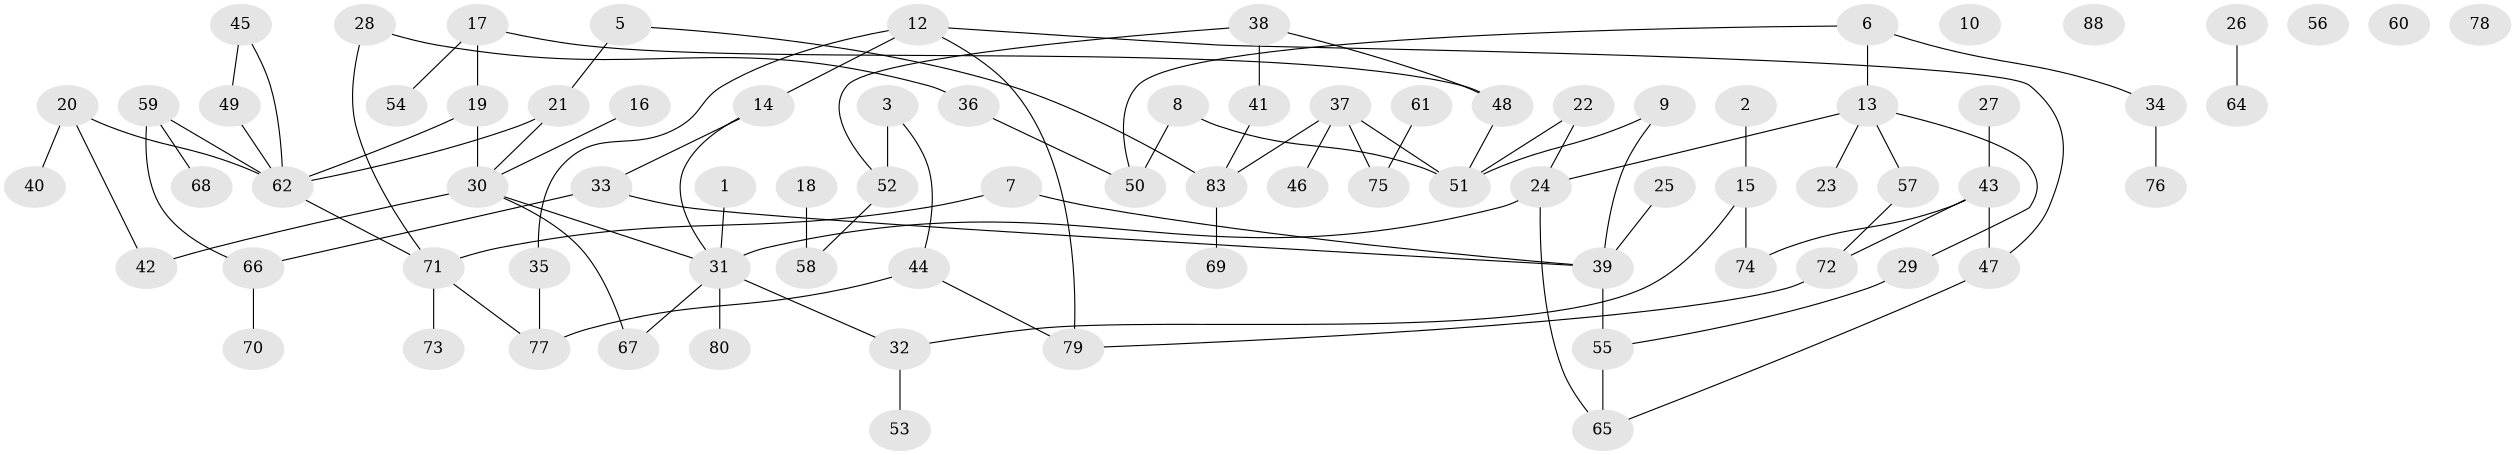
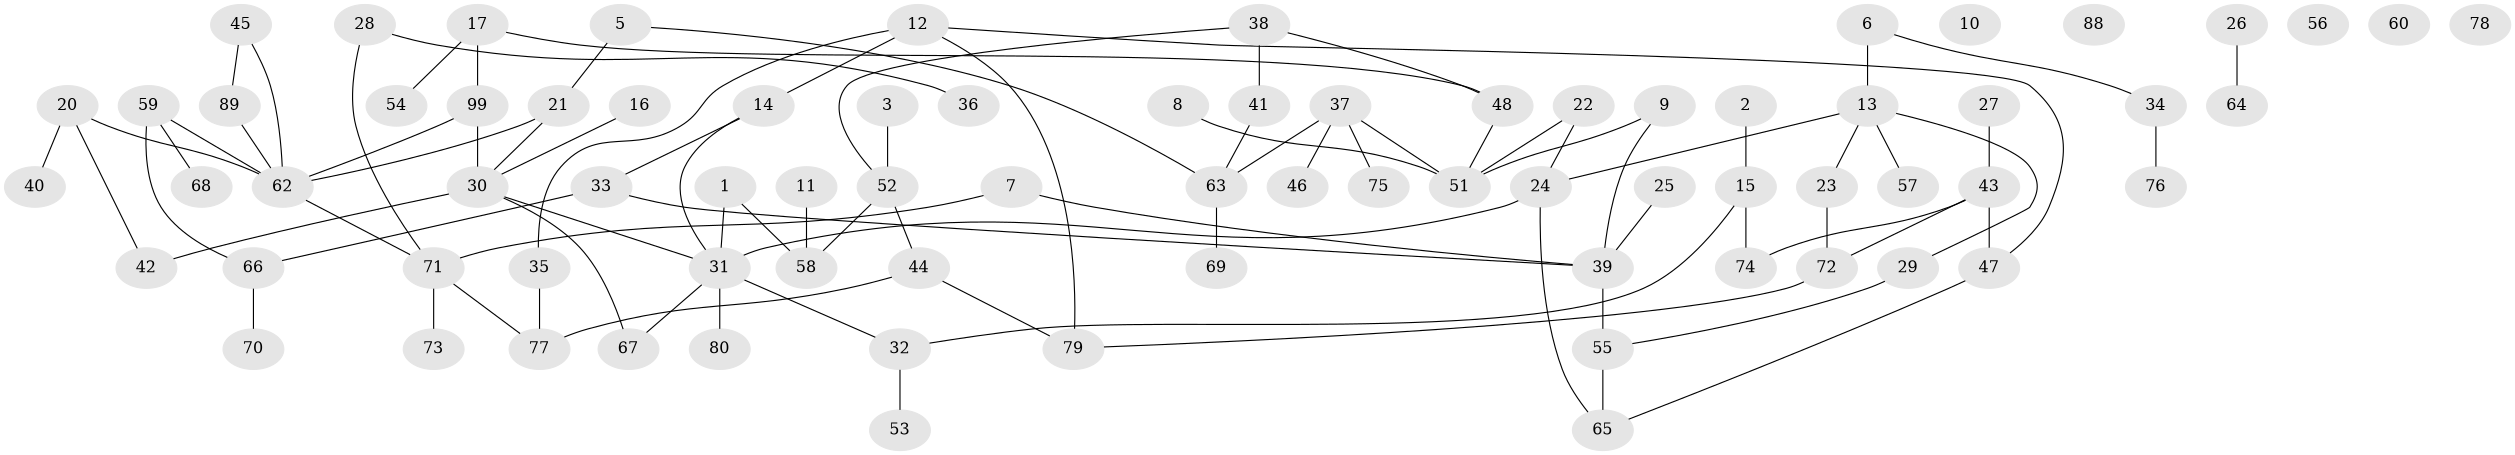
node "49": label "49" -> "89"
node "19": label "19" -> "99"
node "61": removed
edge "3" -- "44": now "52" -- "44"
node "18": label "18" -> "11"
node "50": removed
node "83": label "83" -> "63"
edge "57" -- "72": now "23" -- "72"
edge "1" -- "58": added
